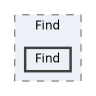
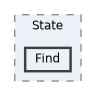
cluster "Find": label "Find" -> "State"
